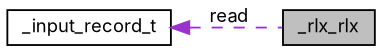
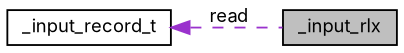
node "_rlx_rlx": label "_rlx_rlx" -> "_input_rlx"
